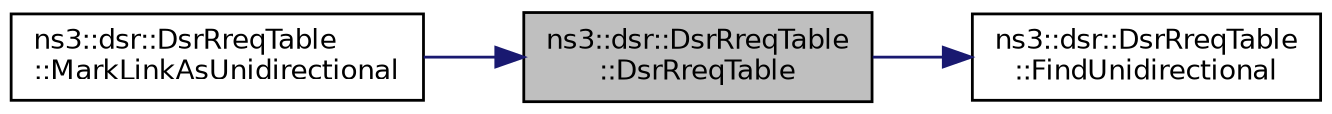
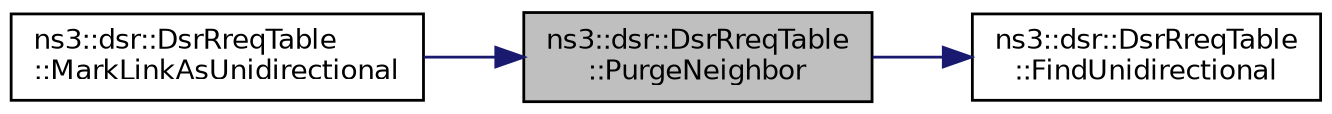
node "ns3::dsr::DsrRreqTable ::DsrRreqTable": label "ns3::dsr::DsrRreqTable ::DsrRreqTable" -> "ns3::dsr::DsrRreqTable ::PurgeNeighbor"
